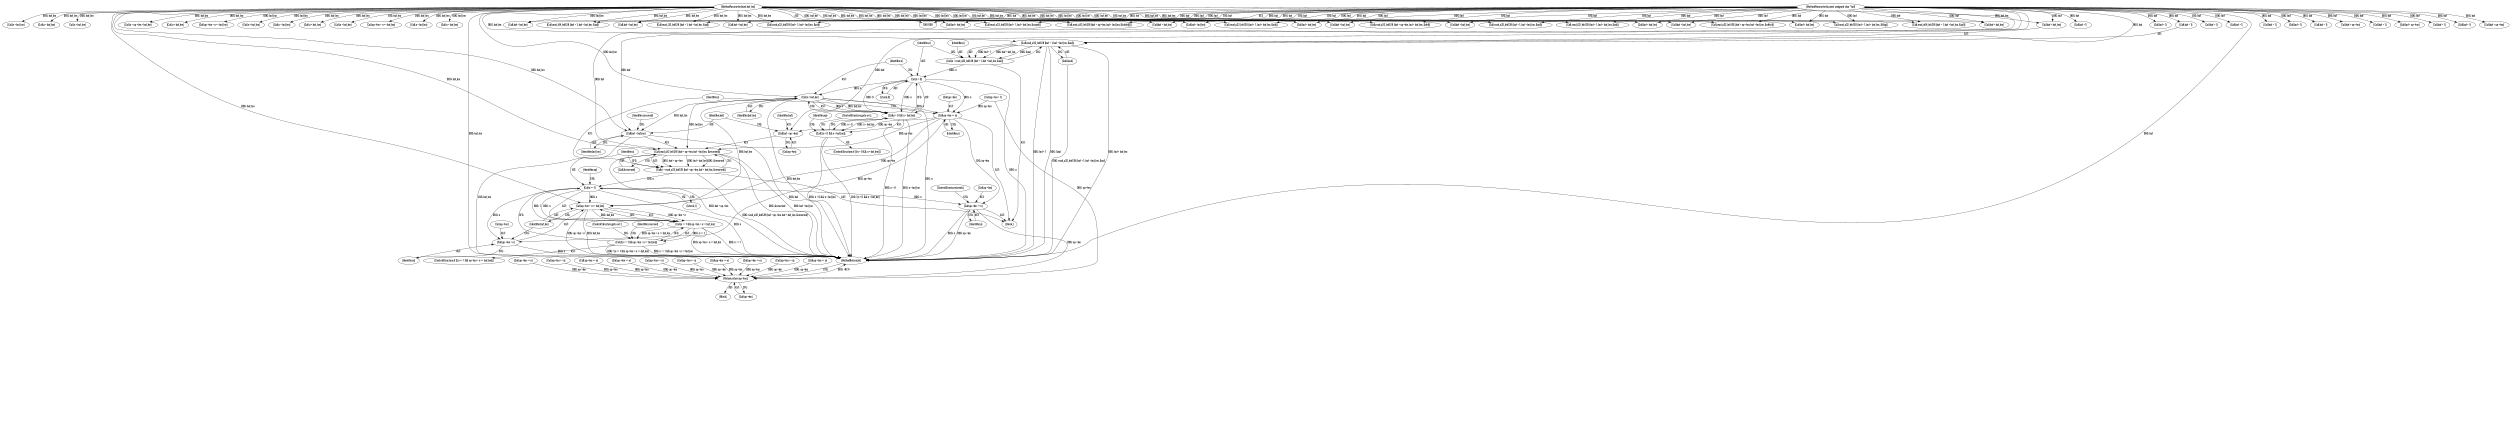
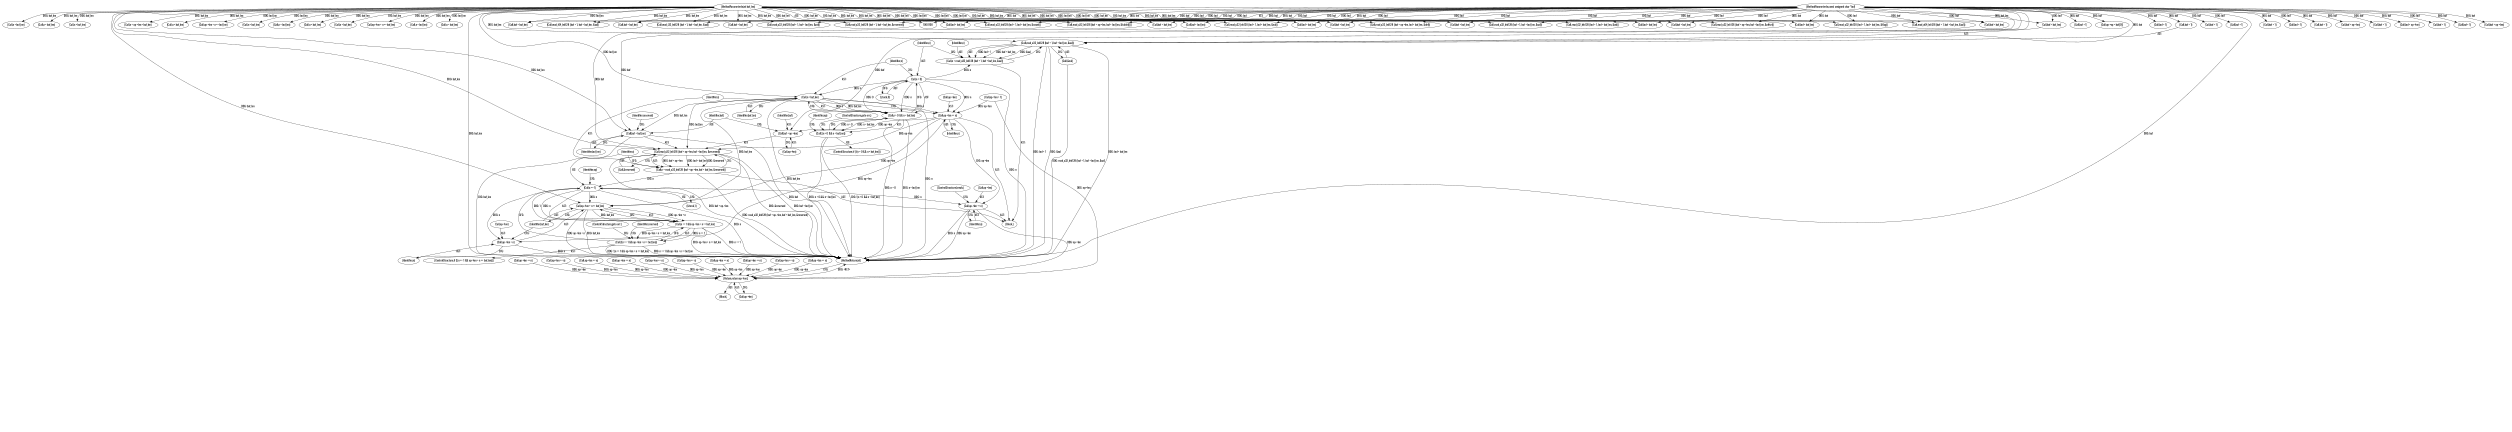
node "(Call,read_u32_leb128 (buf + 1, buf + buf_len, &reserved))": added
node "(Call,op->op = buf[0])": added
edge "(Call,n = read_u32_leb128 (buf + 1, buf + buf_len, &val))" -> "(Call,n > 0)": reversed
